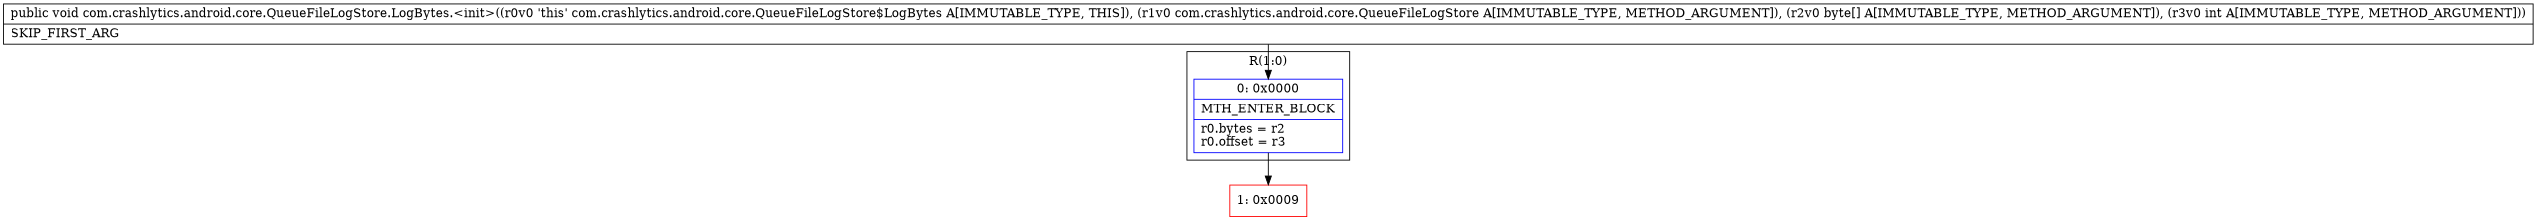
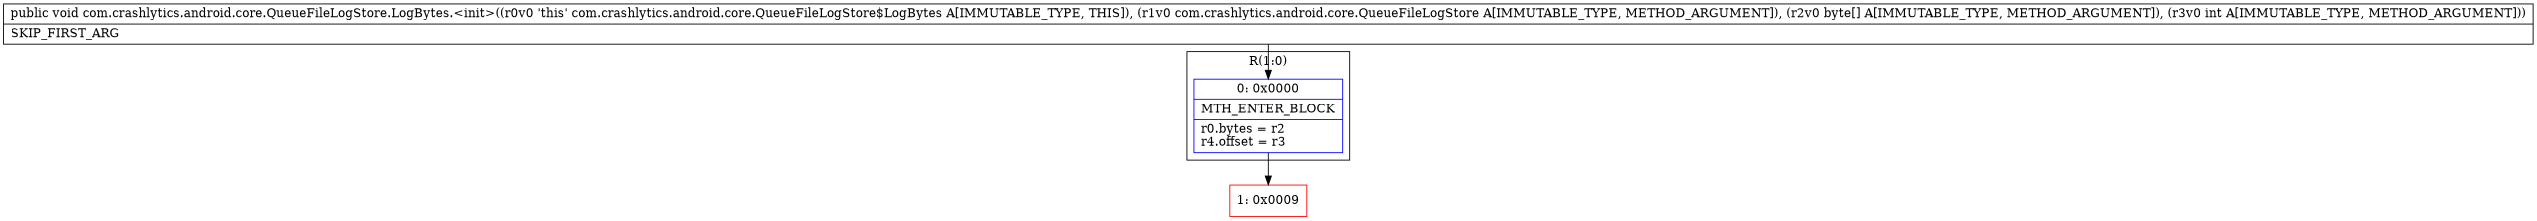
node "0: 0x0000": text "r0.offset = r3" -> "r4.offset = r3"
